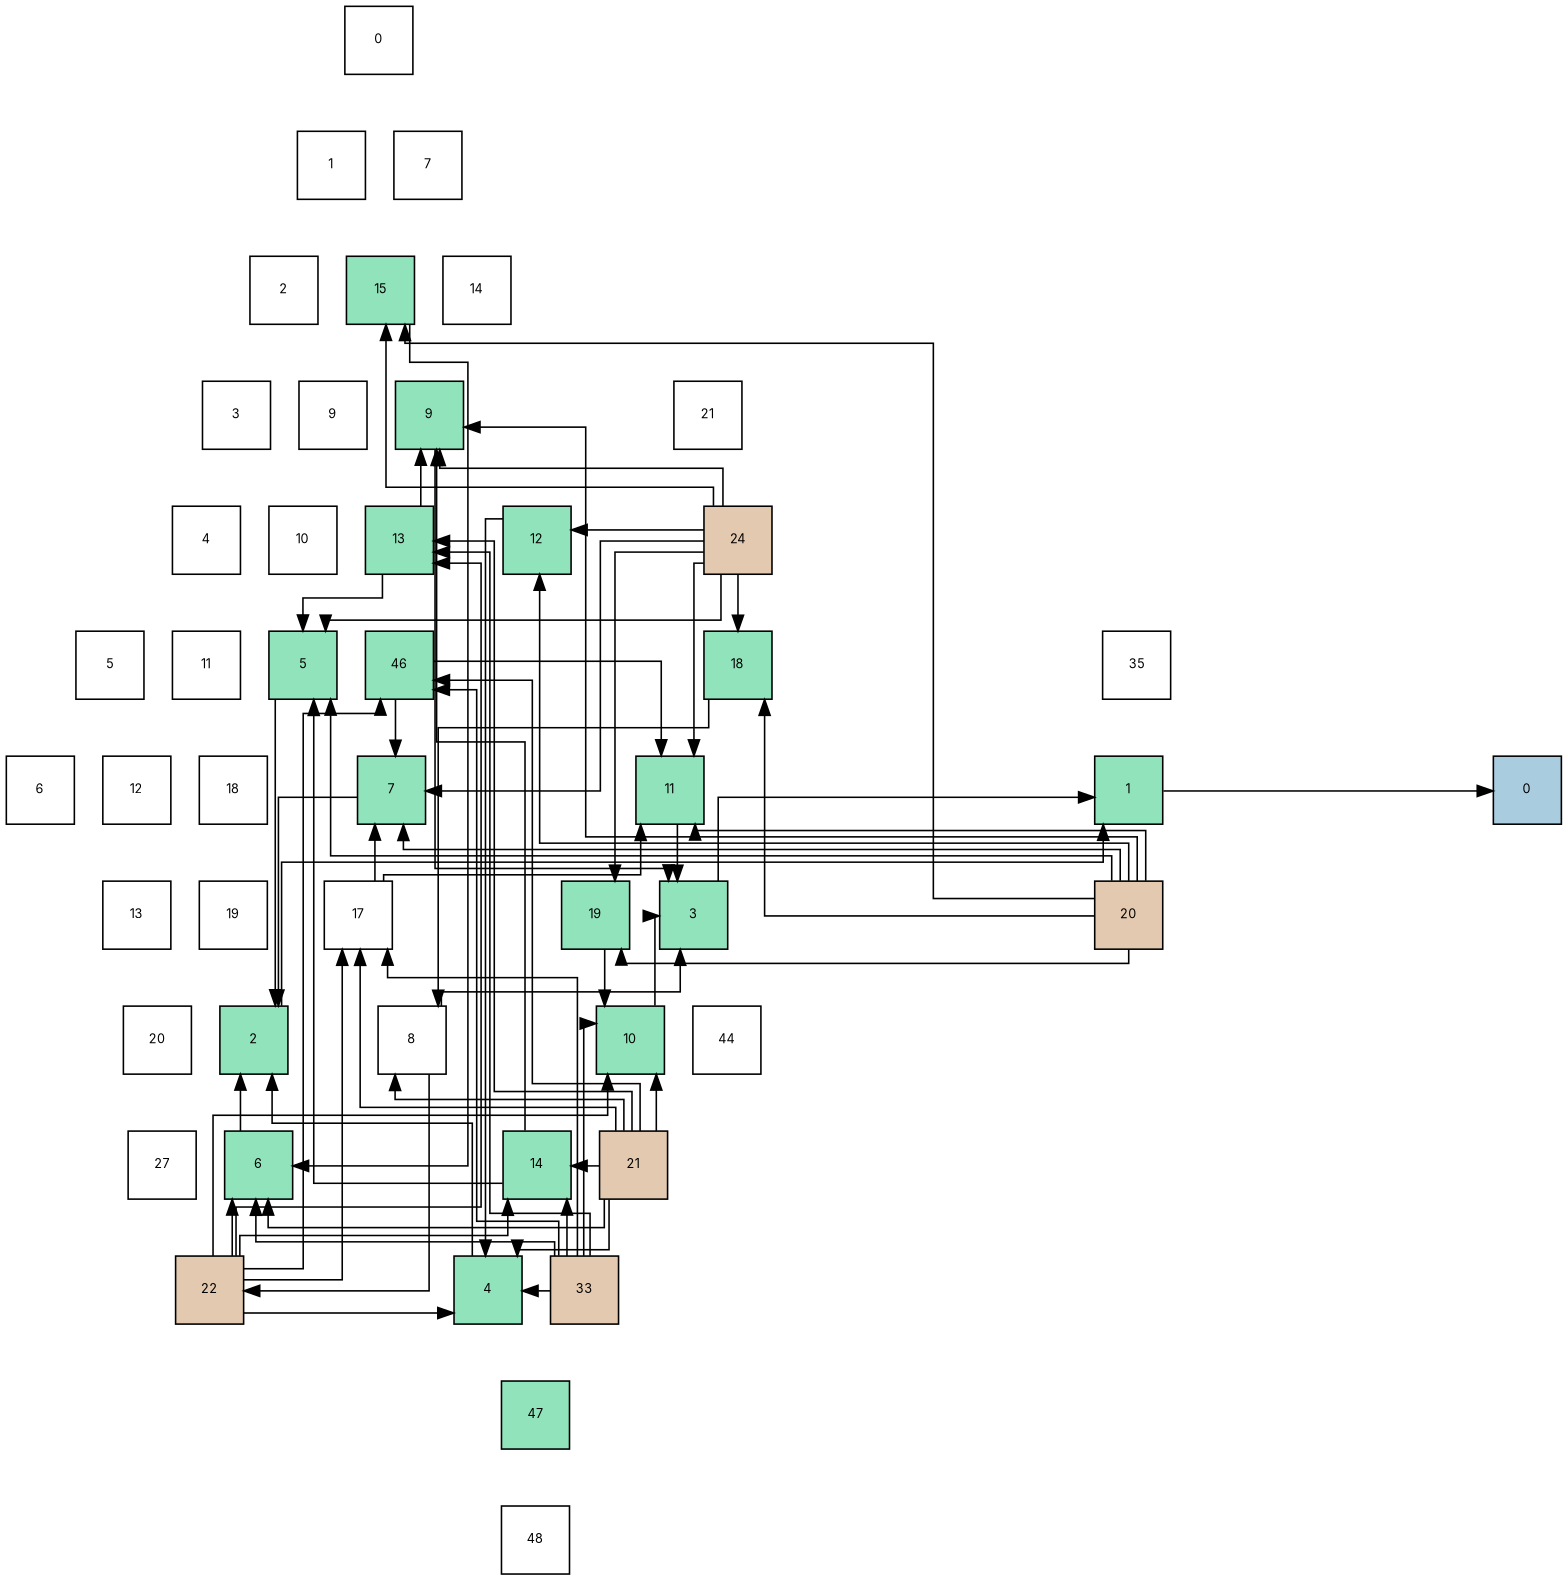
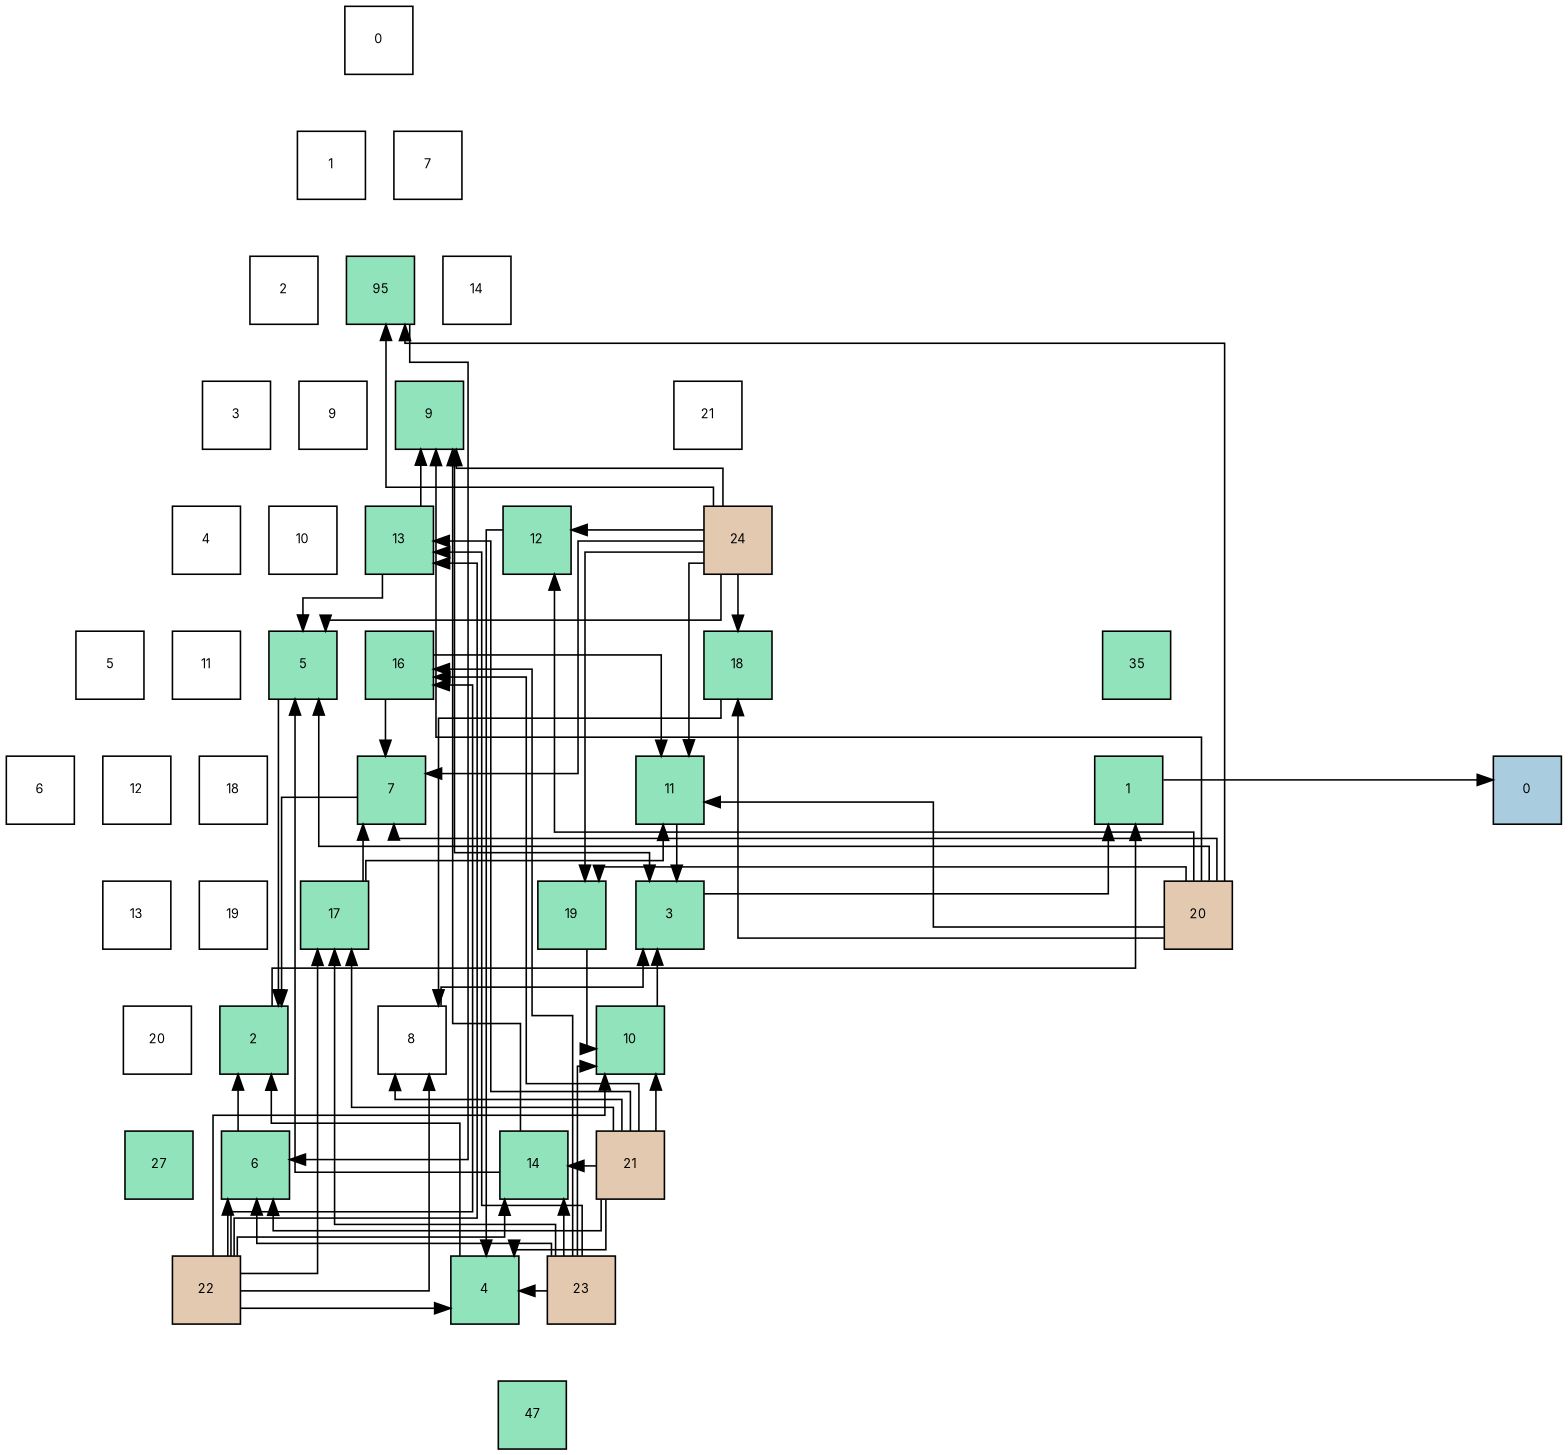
node "15": label "15" -> "95"
node "46": label "46" -> "16"
node "35": fillcolor #ffffff -> #91e3bb
node "17": fillcolor #ffffff -> #91e3bb
node "44": removed
node "27": fillcolor #ffffff -> #91e3bb
edge "8" -> "22": reversed
node "33": label "33" -> "23"
node "48": removed
